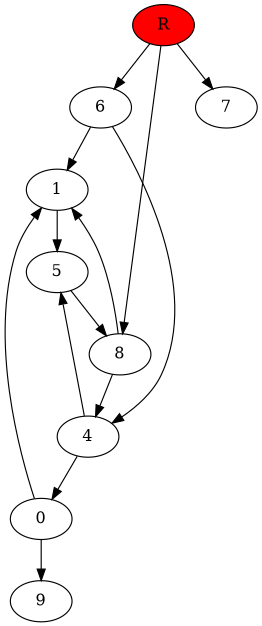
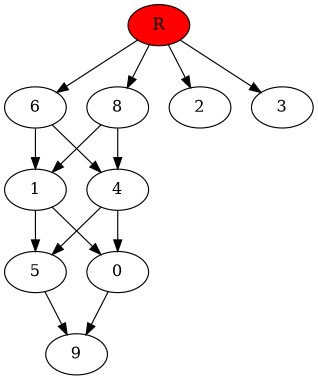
node "7": label "7" -> "2"
node "3": added
edge "5" -> "8": now "5" -> "9"
edge "0" -> "1": reversed
